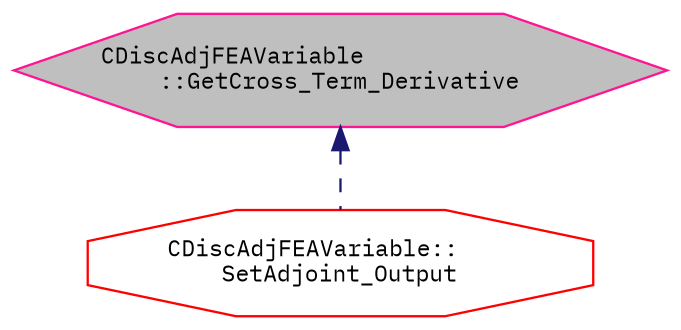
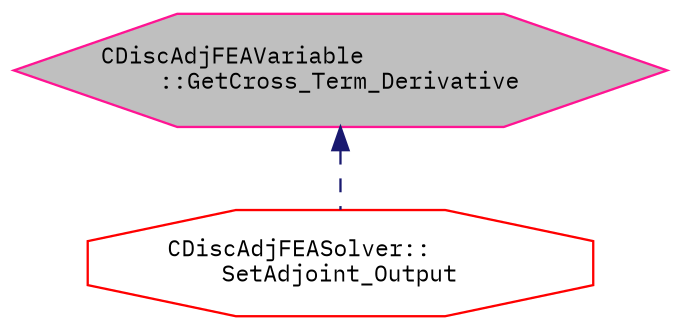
node "CDiscAdjFEAVariable:: SetAdjoint_Output": label "CDiscAdjFEAVariable:: SetAdjoint_Output" -> "CDiscAdjFEASolver:: SetAdjoint_Output"
